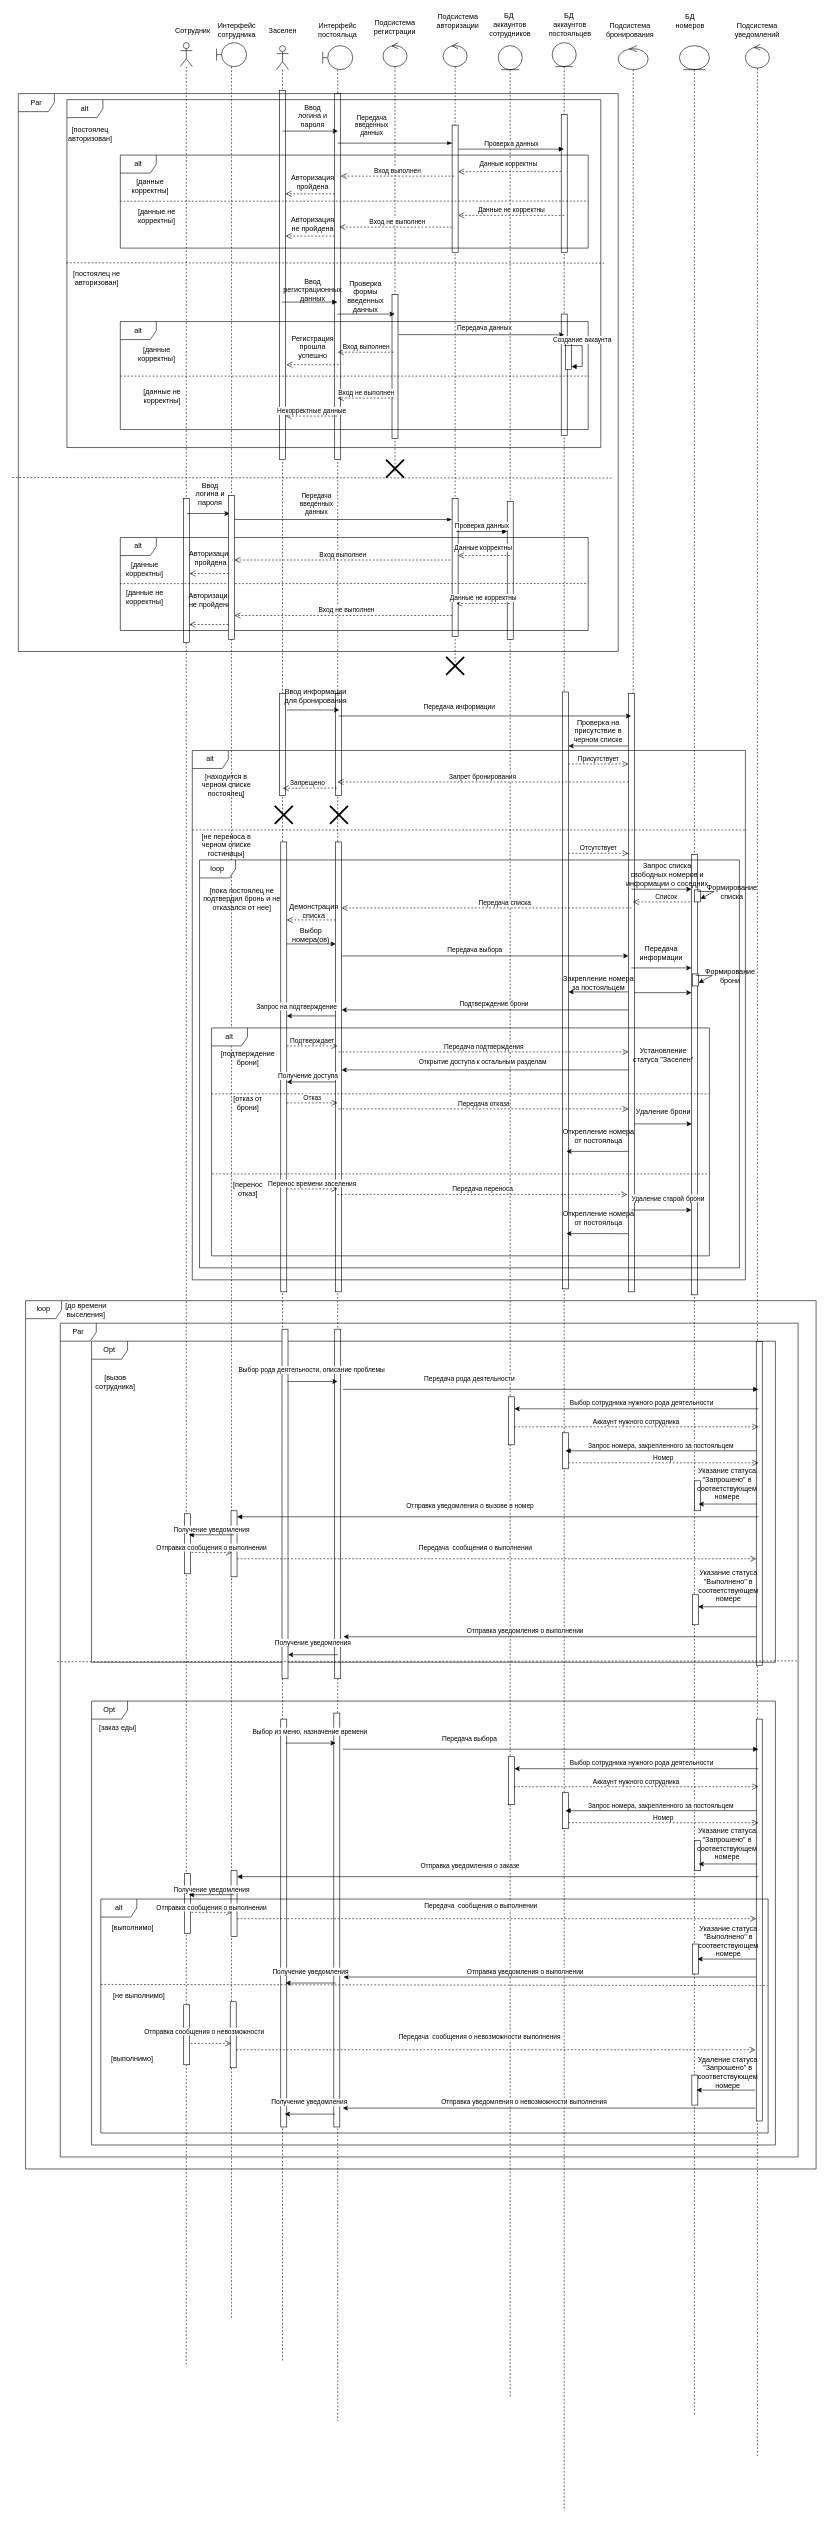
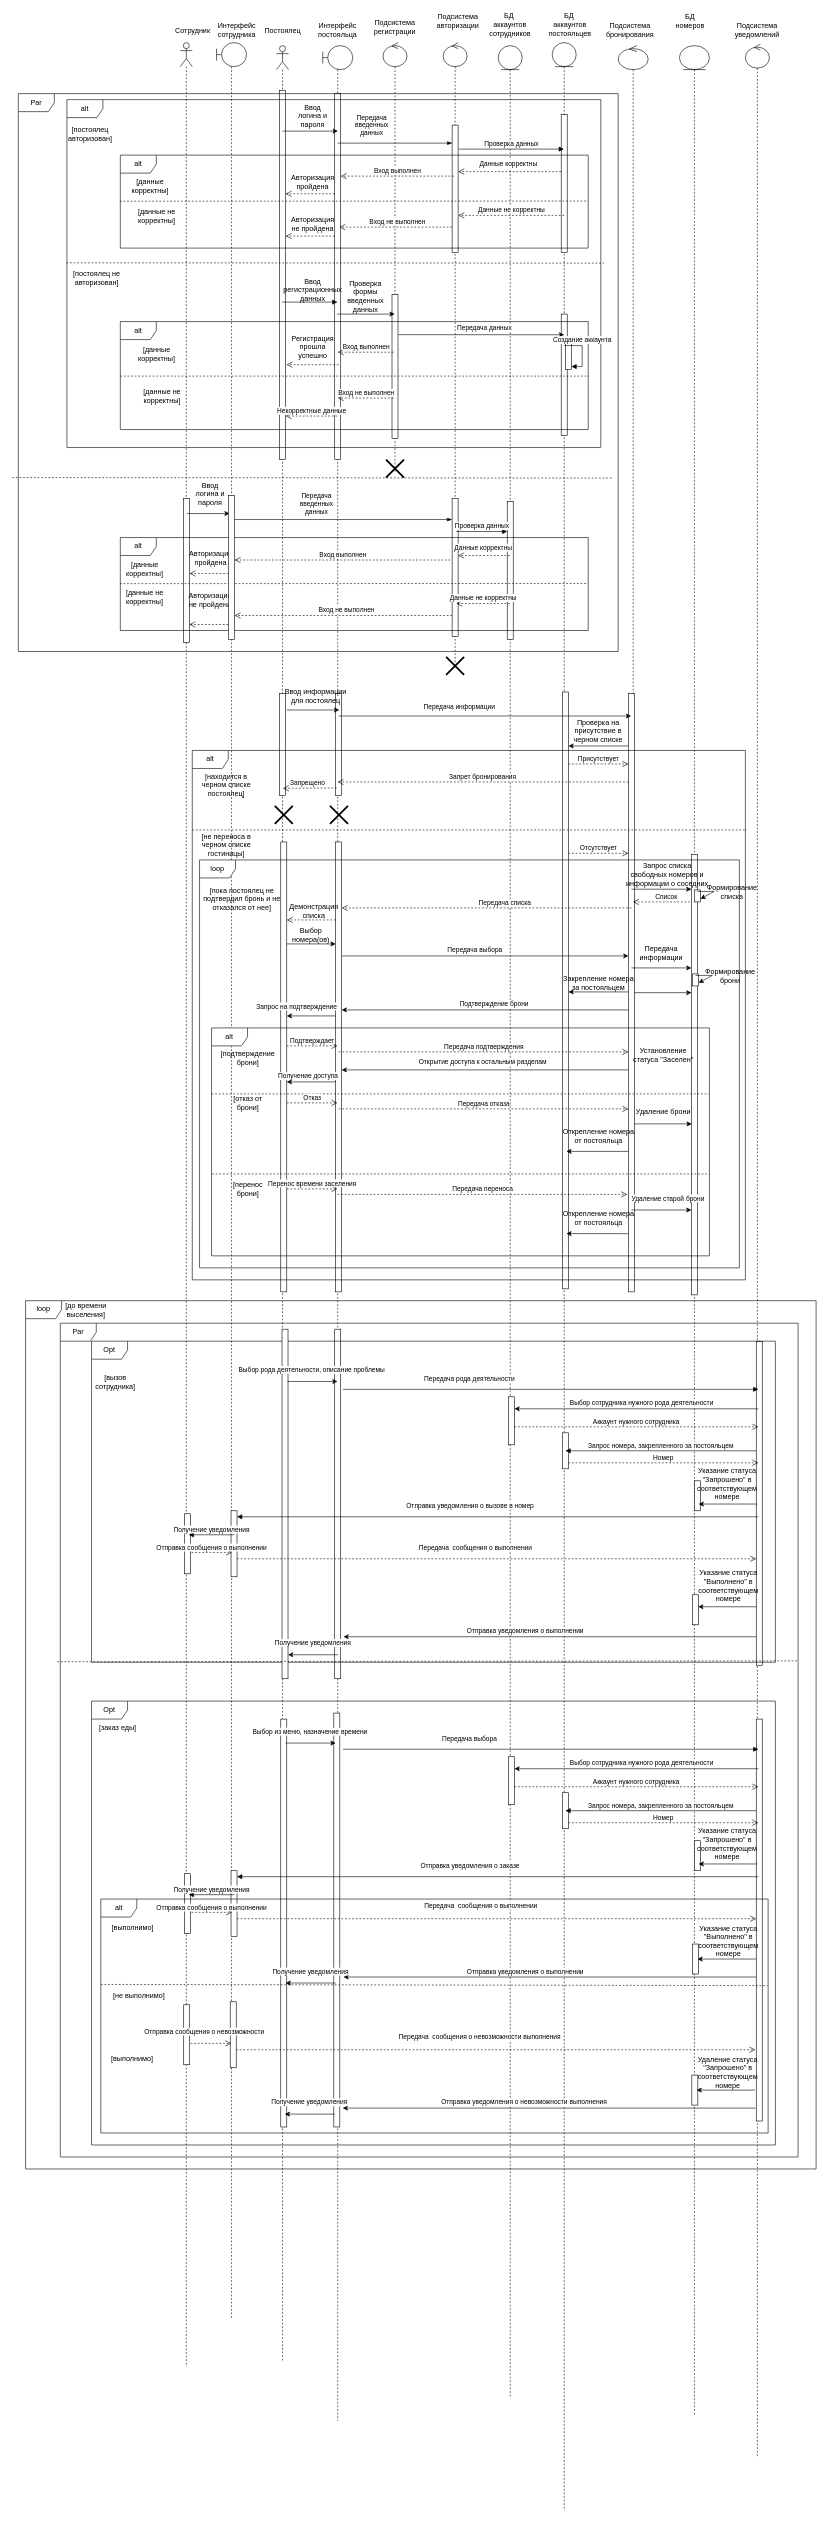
node "Заселен": label "Заселен" -> "Постоялец"
node "Ввод информации для бронирования": label "Ввод информации для бронирования" -> "Ввод информации для постоялец"
node "[перенос отказ]": label "[перенос отказ]" -> "[перенос брони]"
